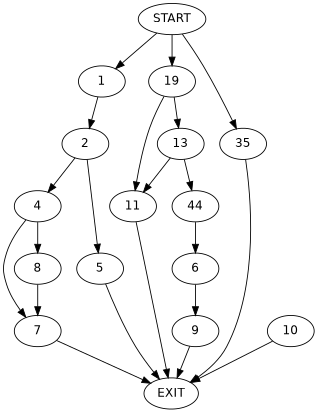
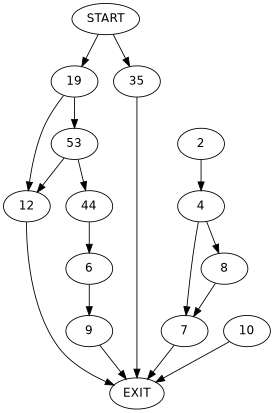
node "1": removed
node "13": label "13" -> "53"
node "11": label "11" -> "12"
node "5": removed
